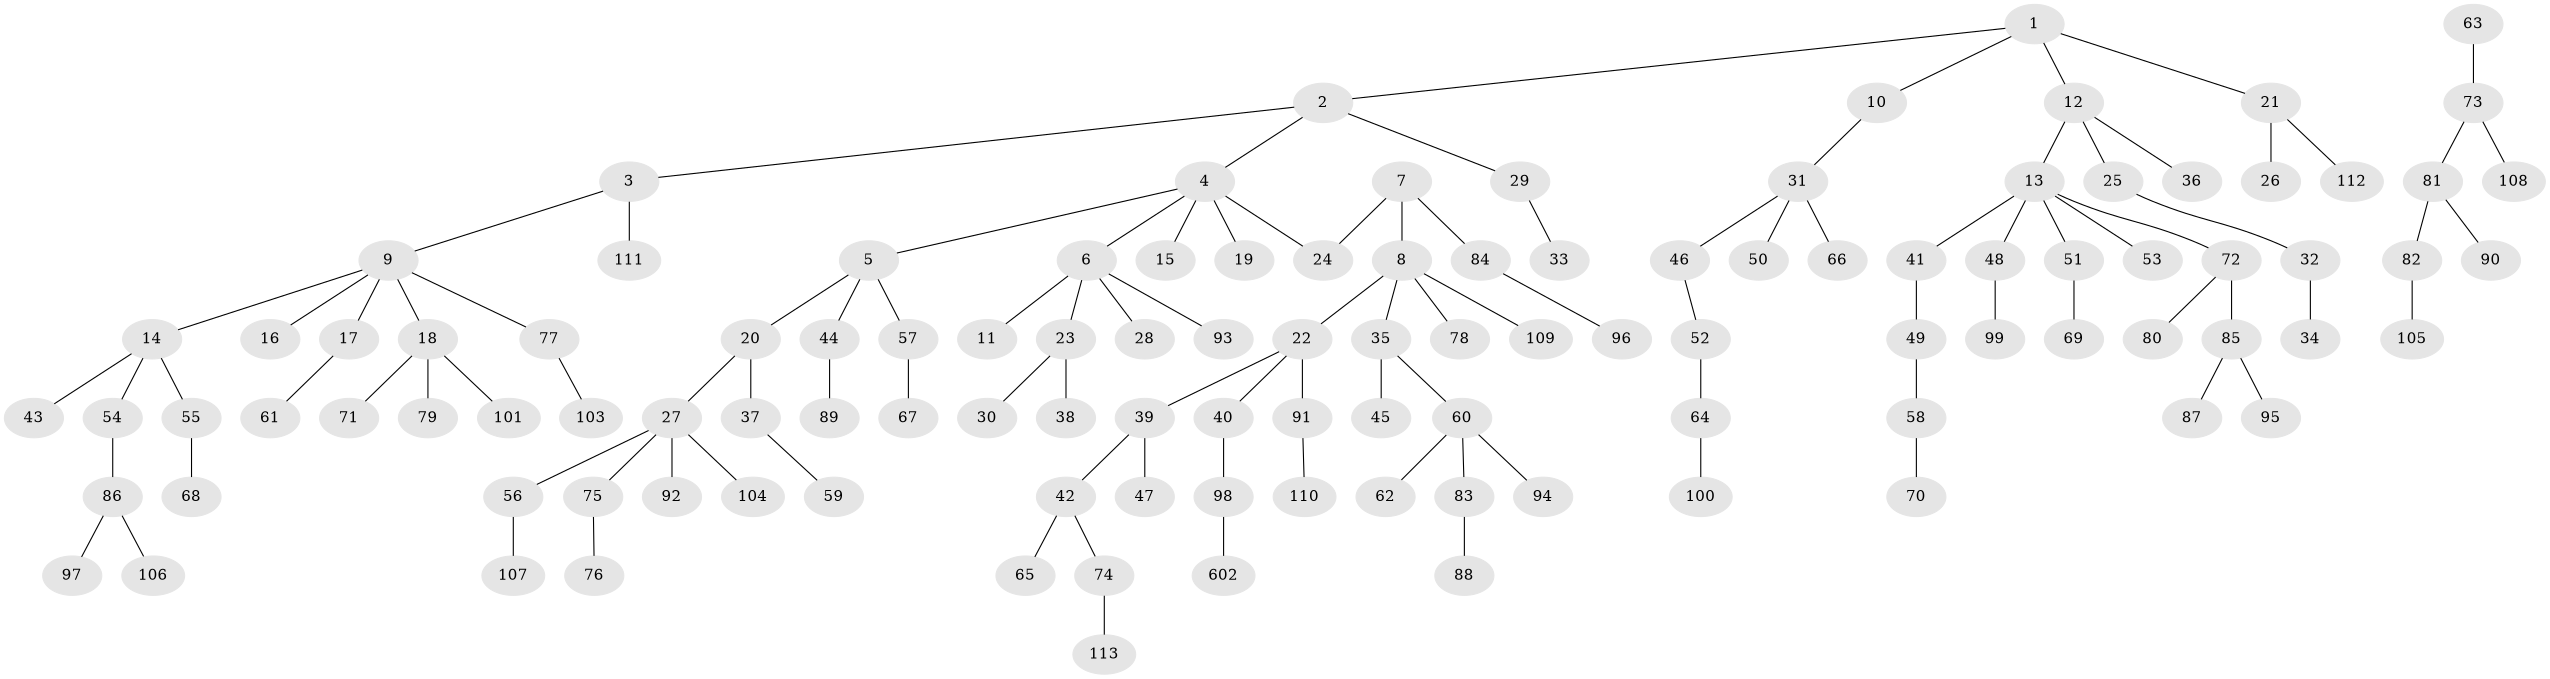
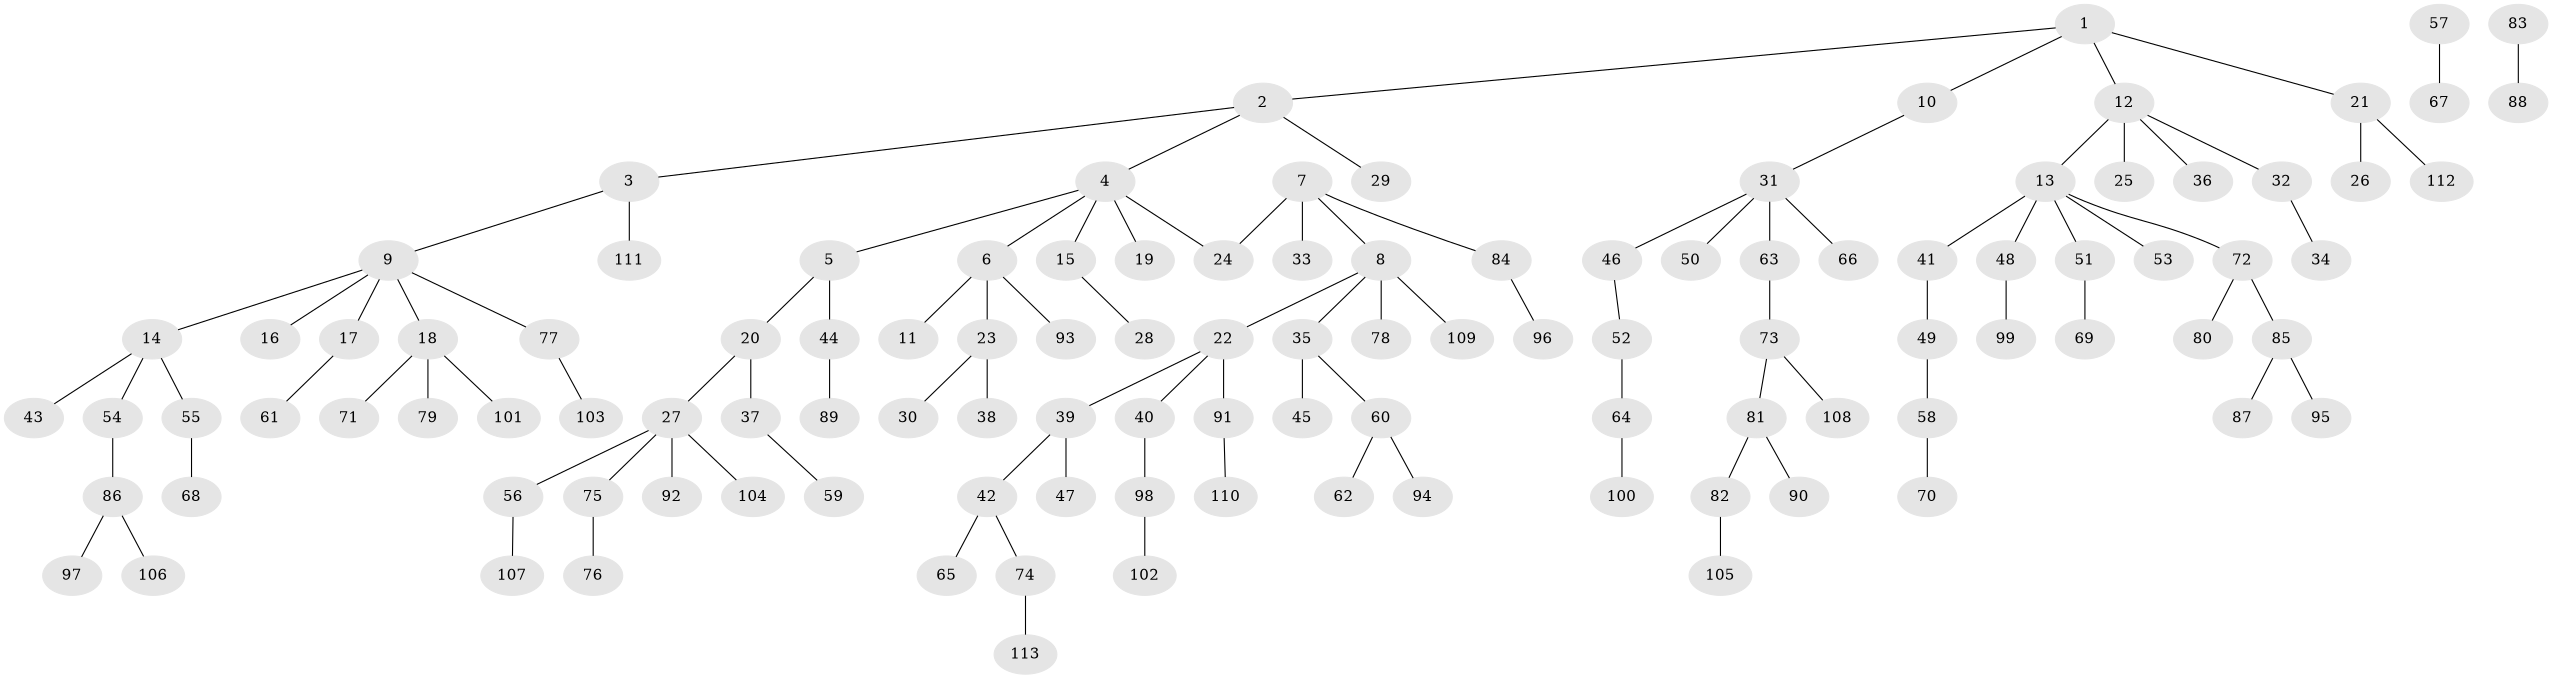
edge "29" -- "33": now "7" -- "33"
edge "31" -- "63": added
edge "25" -- "32": now "12" -- "32"
edge "5" -- "57": removed
edge "6" -- "28": now "15" -- "28"
edge "60" -- "83": removed
node "602": label "602" -> "102"
